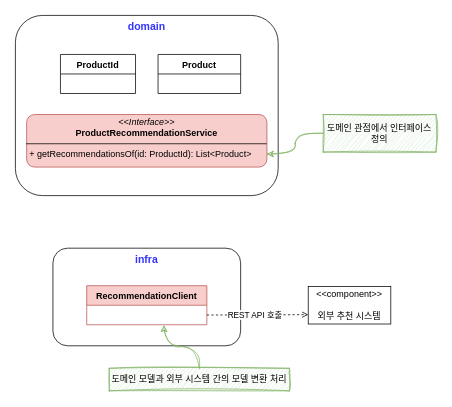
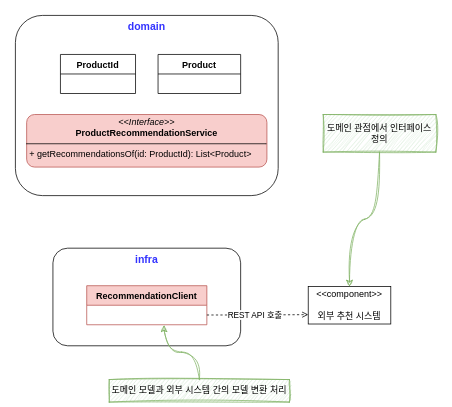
edge "도메인 관점에서 인터페이스 정의" -> "<<Interface>> ProductRecommendationService + getRecommendationsOf(id: ProductId): List<Product>": now "도메인 관점에서 인터페이스 정의" -> "<<component>> 외부 추천 시스템"
node "도메인 모델과 외부 시스템 간의 모델 변환 처리": moved (199, 379) -> (199, 390)
